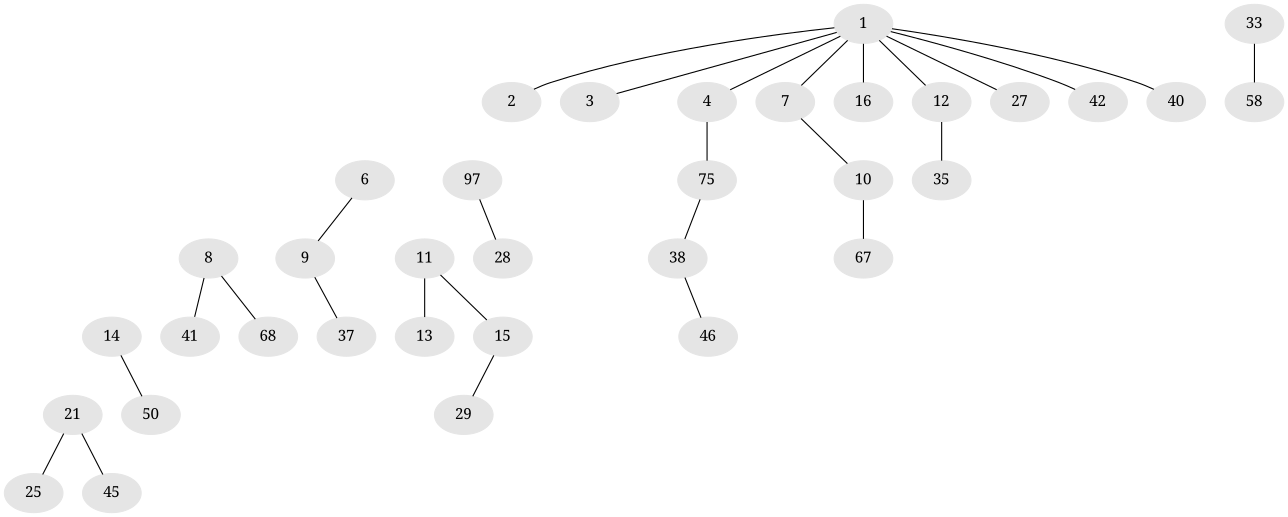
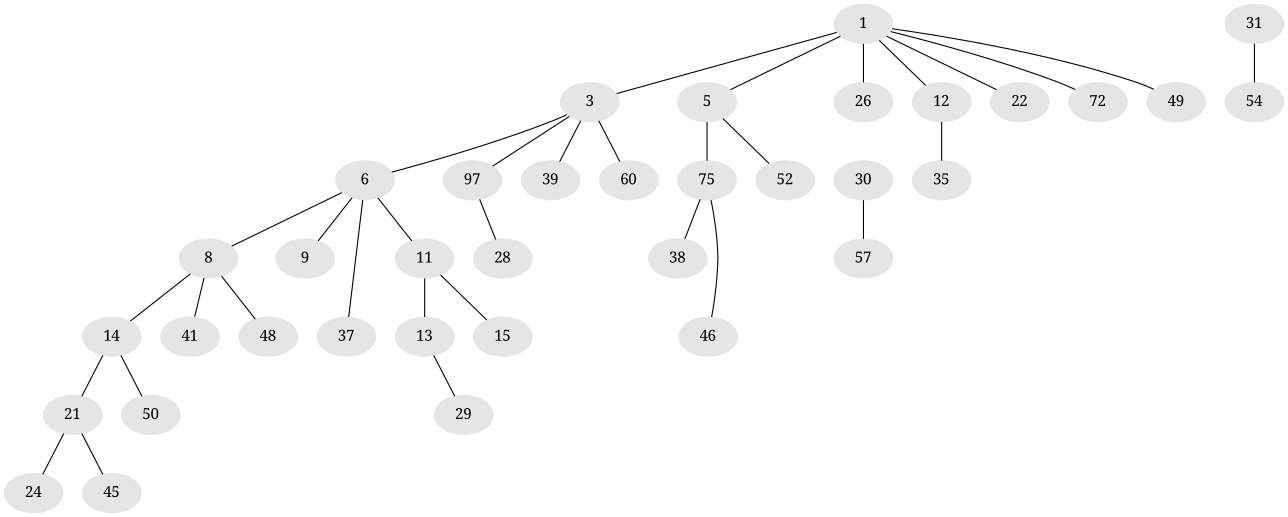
node "33": label "33" -> "31"
node "2": removed
node "4": label "4" -> "5"
node "7": removed
node "16": label "16" -> "26"
node "27": label "27" -> "22"
node "42": label "42" -> "72"
node "40": label "40" -> "49"
node "58": label "58" -> "54"
edge "3" -- "97": added
edge "3" -- "6": added
node "39": added
node "60": added
node "52": added
node "10": label "10" -> "30"
edge "6" -- "8": added
edge "6" -- "11": added
node "67": label "67" -> "57"
edge "8" -- "14": added
edge "9" -- "37": now "6" -- "37"
edge "38" -- "46": now "75" -- "46"
node "68": label "68" -> "48"
edge "14" -- "21": added
edge "15" -- "29": now "13" -- "29"
node "25": label "25" -> "24"
